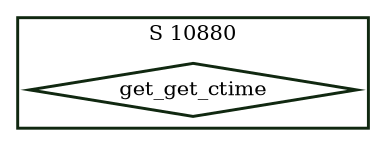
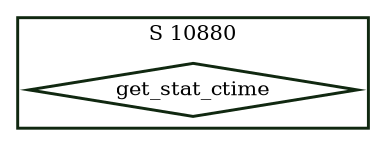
node "get_get_ctime": label "get_get_ctime" -> "get_stat_ctime"
